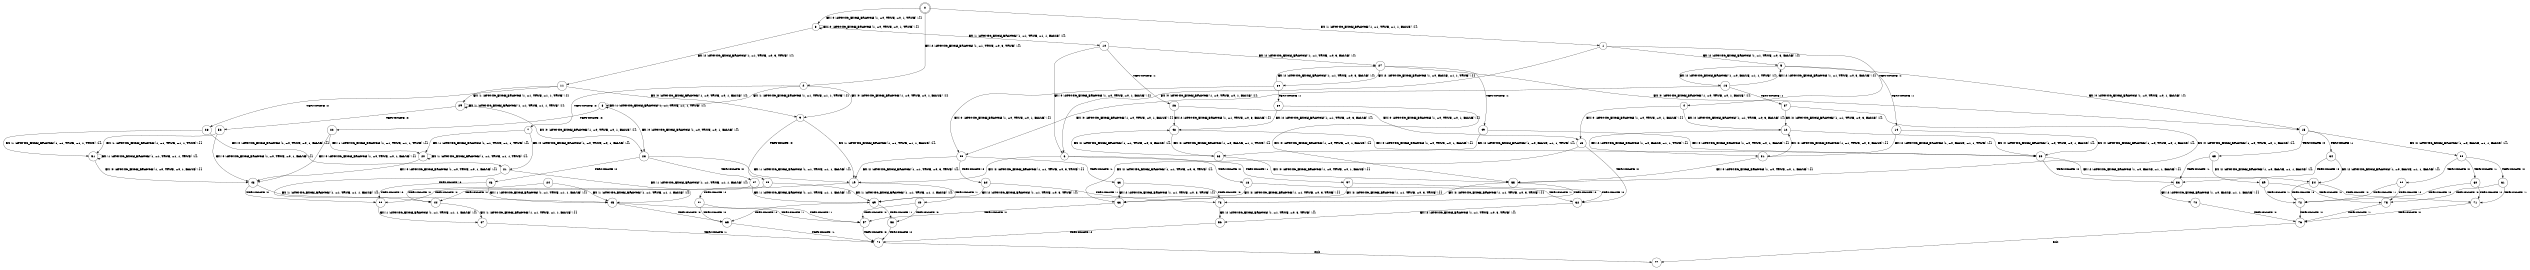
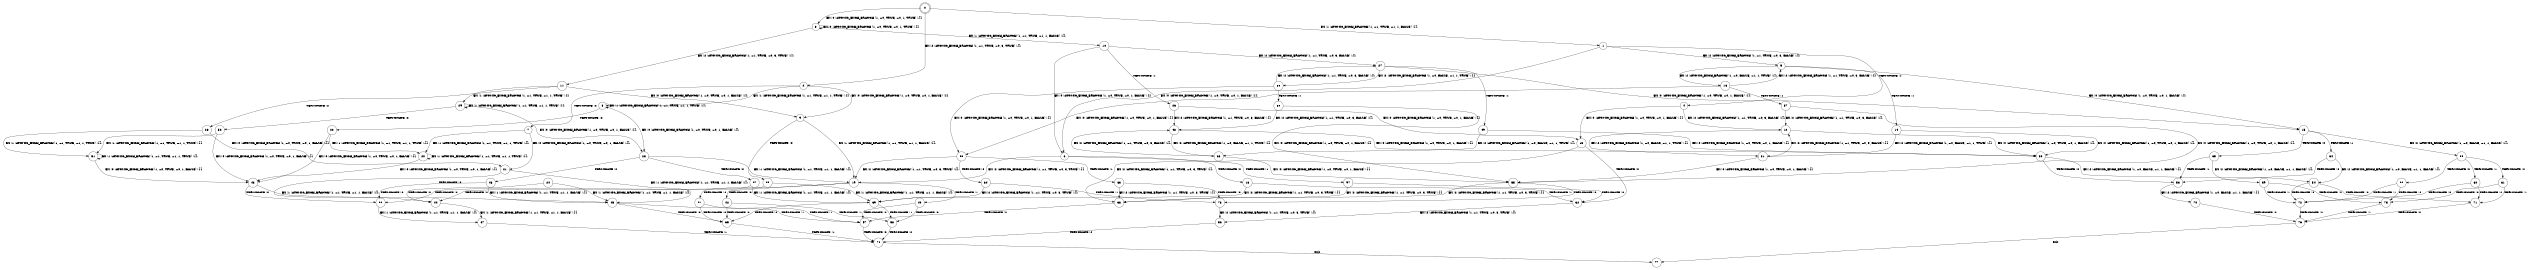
node "42": added
